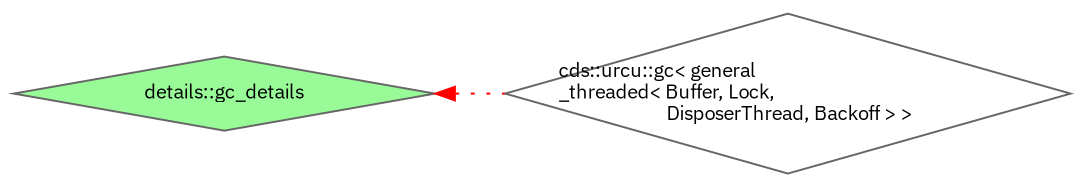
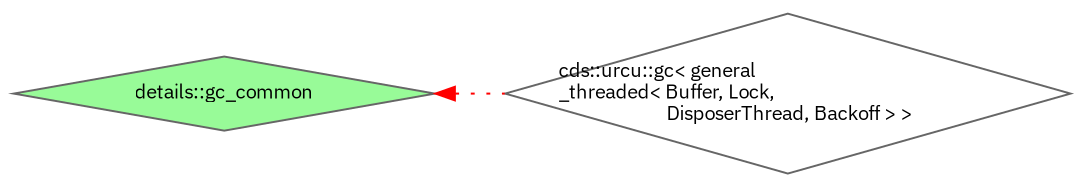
node "details::gc_details": label "details::gc_details" -> "details::gc_common"
